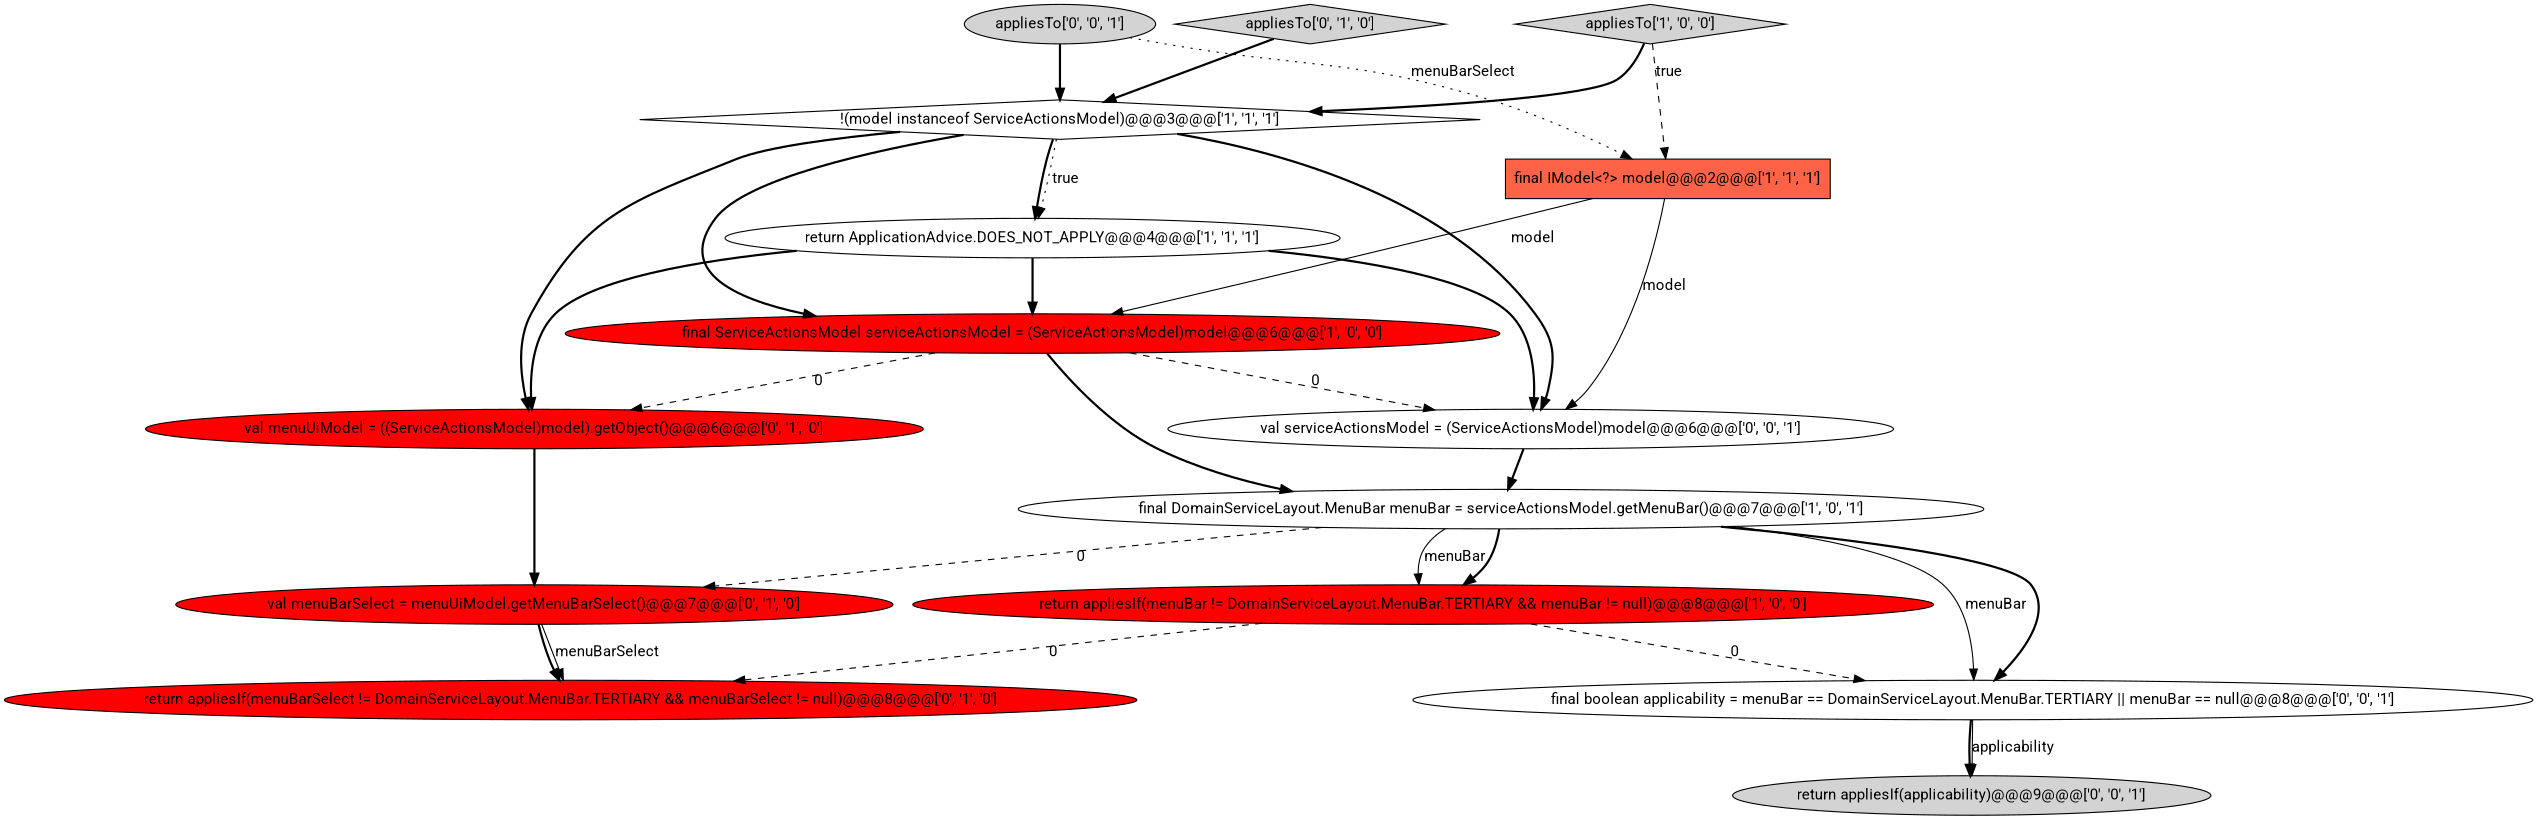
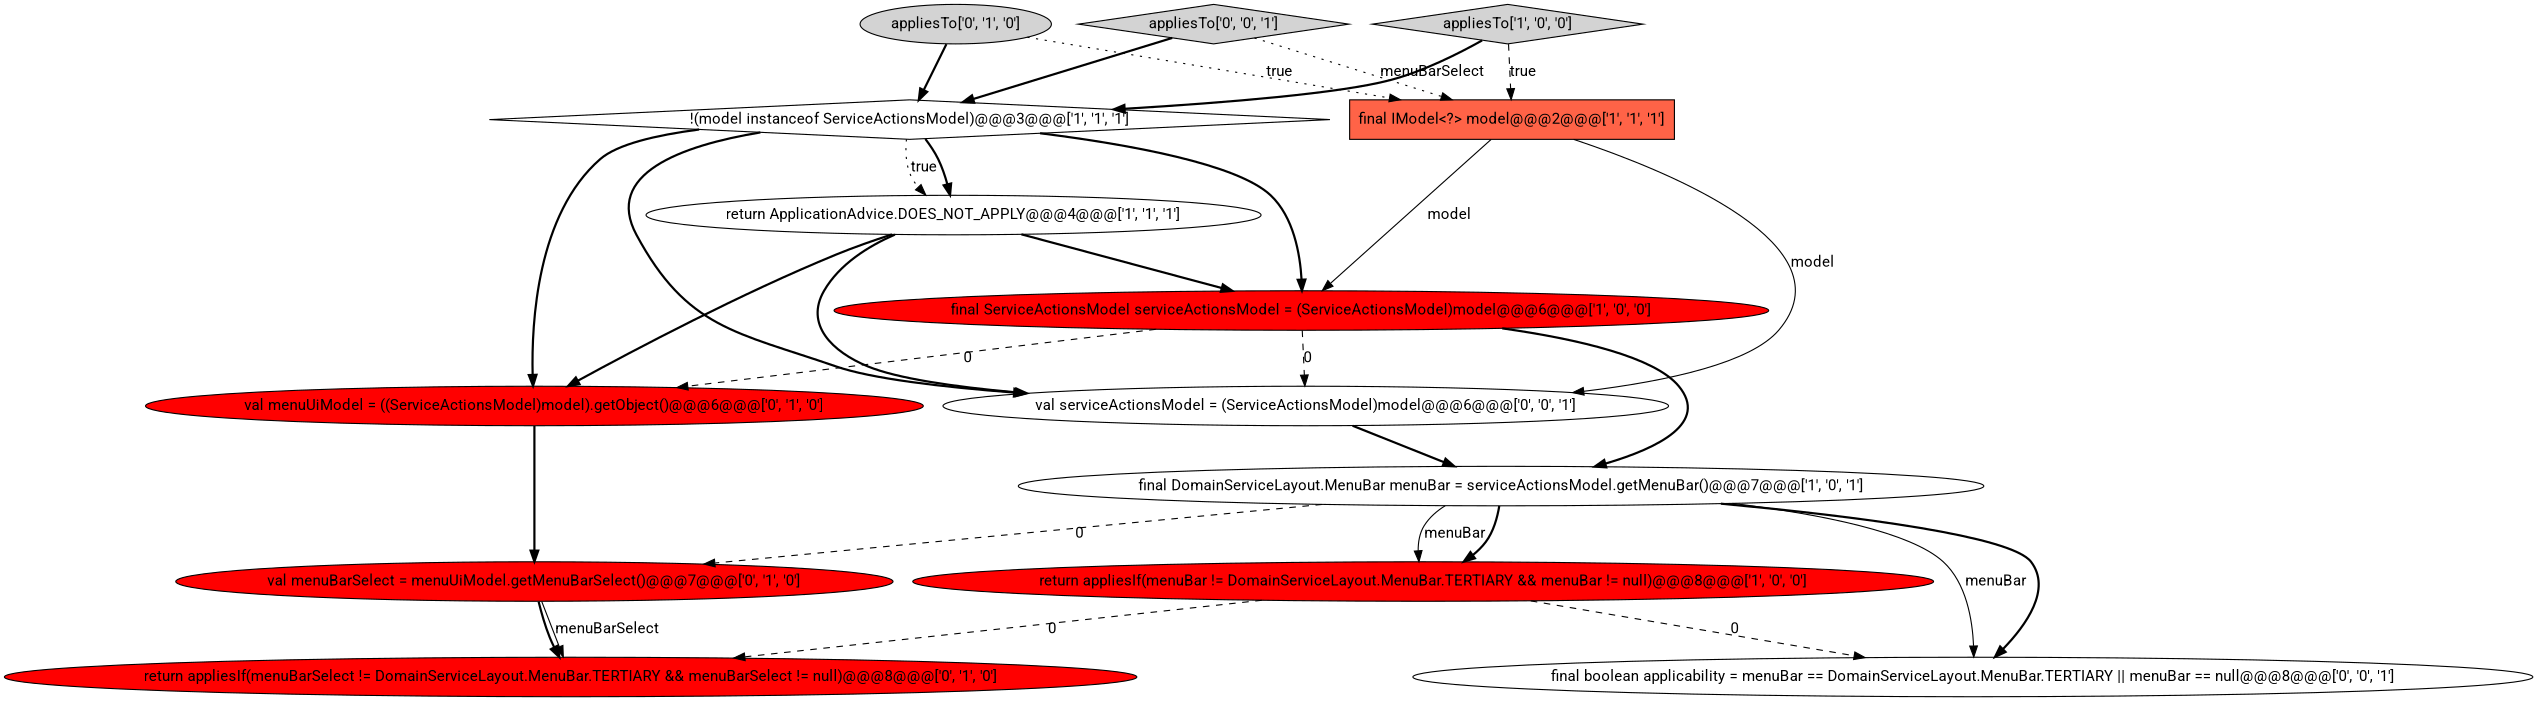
node "appliesTo['0', '0', '1']": shape ellipse -> diamond
node "appliesTo['0', '1', '0']": shape diamond -> ellipse
edge "appliesTo['0', '1', '0']" -> "final IModel<?> model@@@2@@@['1', '1', '1']": added, label "true"
node "return appliesIf(applicability)@@@9@@@['0', '0', '1']": removed
